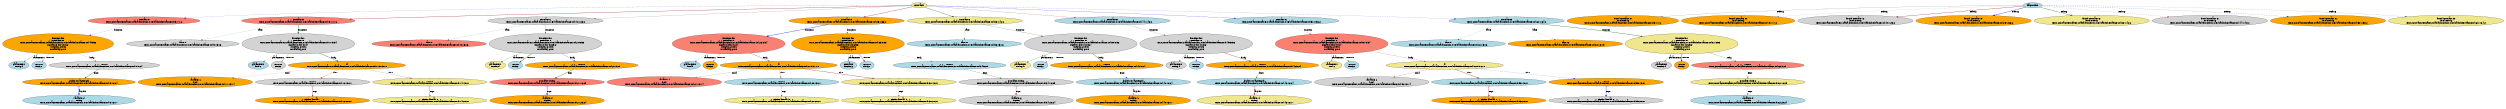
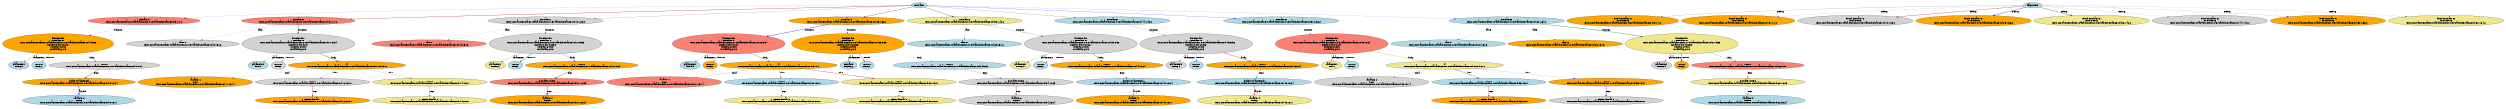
node "contracts": fillcolor khaki -> lightblue
node "parameters bool f": label "parameters bool f" -> "parameters literal f"
